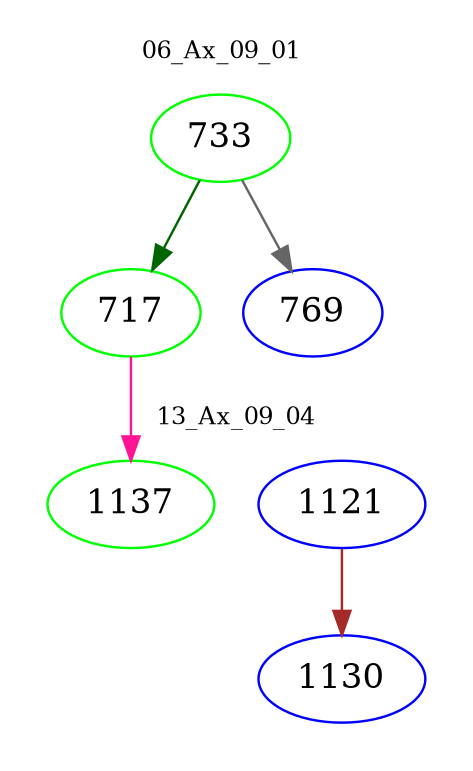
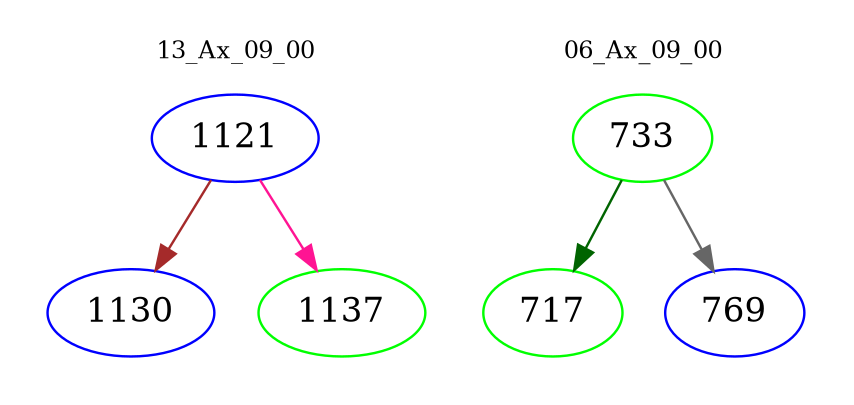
cluster "06_Ax_09_01": label "06_Ax_09_01" -> "06_Ax_09_00"
edge "717" -> "1137": now "1121" -> "1137"
cluster "13_Ax_09_04": label "13_Ax_09_04" -> "13_Ax_09_00"
